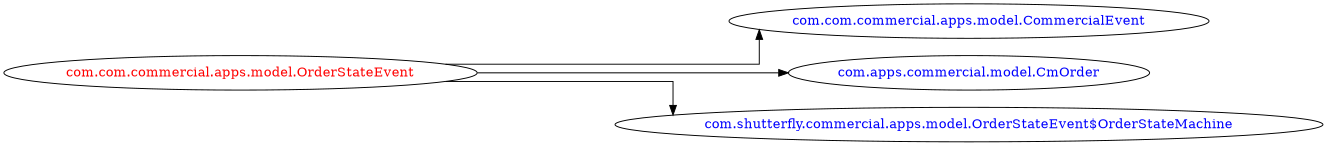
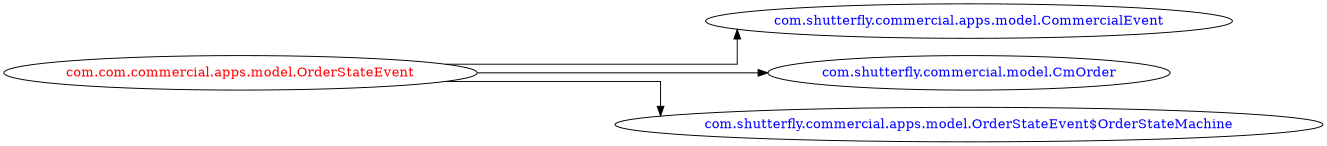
node "com.com.commercial.apps.model.CommercialEvent": label "com.com.commercial.apps.model.CommercialEvent" -> "com.shutterfly.commercial.apps.model.CommercialEvent"
node "com.apps.commercial.model.CmOrder": label "com.apps.commercial.model.CmOrder" -> "com.shutterfly.commercial.model.CmOrder"
